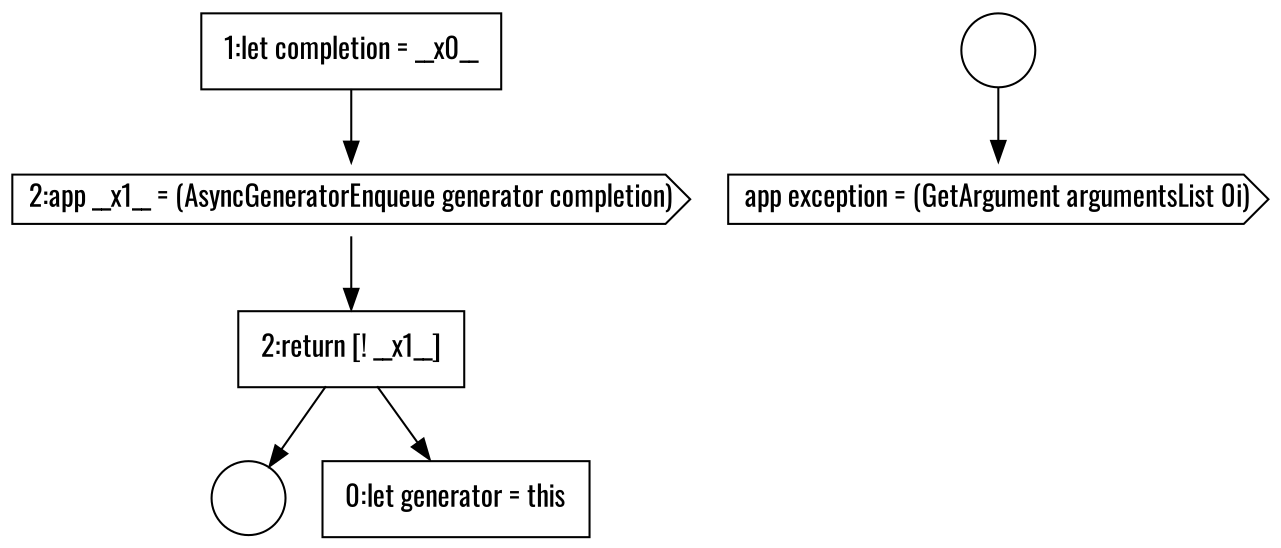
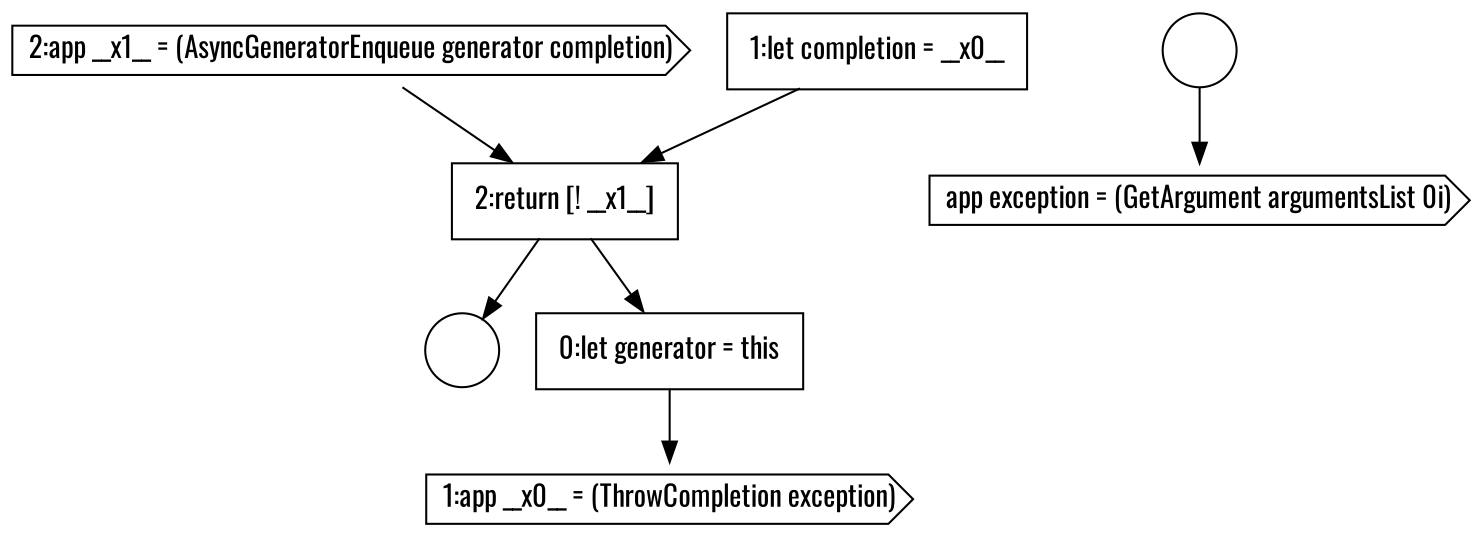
edge "1:let completion = __x0__" -> "2:app __x1__ = (AsyncGeneratorEnqueue generator completion)": now "1:let completion = __x0__" -> "2:return [! __x1__]"
node "1:app __x0__ = (ThrowCompletion exception)": added
